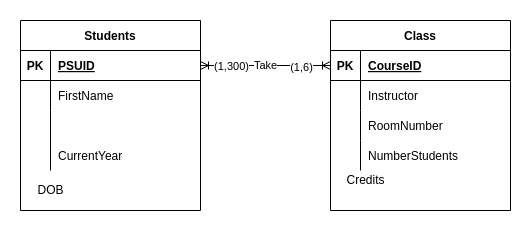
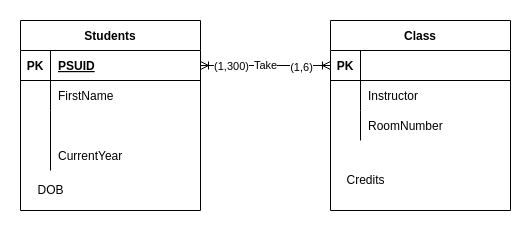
node "CourseID": removed
node "NumberStudents": removed
